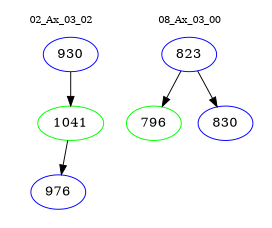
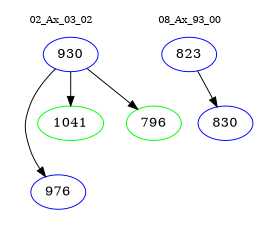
cluster "08_Ax_03_00": label "08_Ax_03_00" -> "08_Ax_93_00"
edge "823" -> "796": now "930" -> "796"
edge "1041" -> "976": now "930" -> "976"
